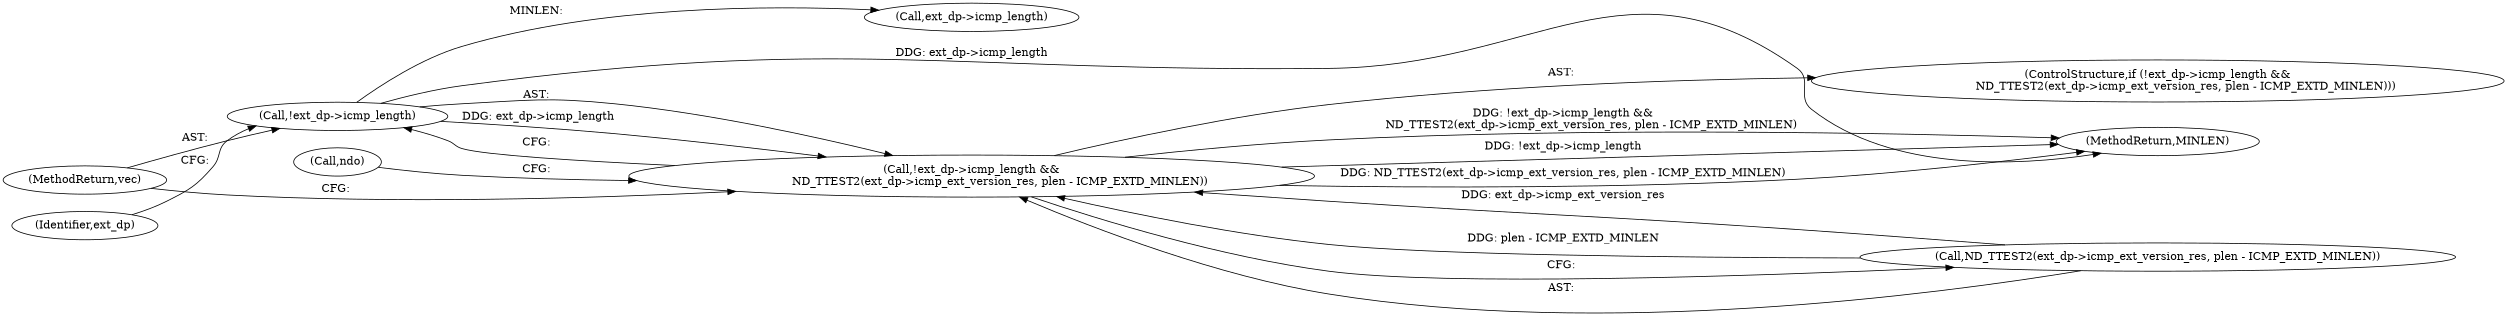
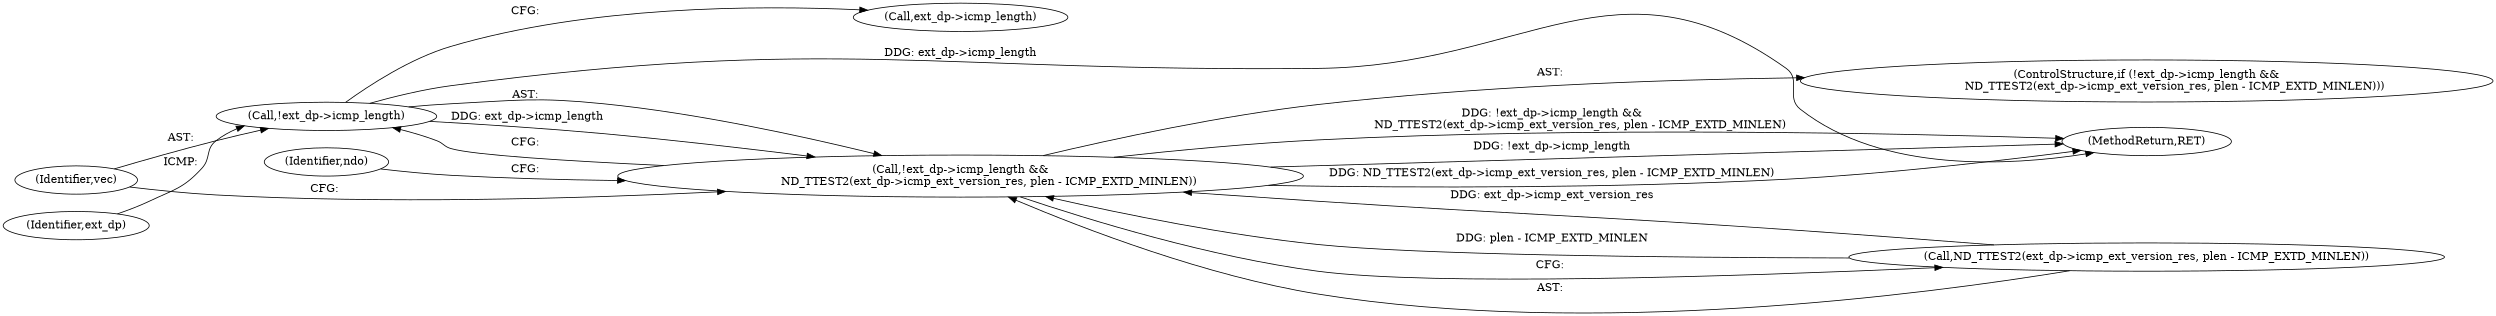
edge "(Call,!ext_dp->icmp_length)" -> "(Call,ext_dp->icmp_length)": label "MINLEN: " -> "CFG: "
node "(MethodReturn,MINLEN)": label "(MethodReturn,MINLEN)" -> "(MethodReturn,RET)"
edge "(Identifier,ext_dp)" -> "(Call,!ext_dp->icmp_length)": label "CFG: " -> "ICMP: "
node "(Call,ndo)": label "(Call,ndo)" -> "(Identifier,ndo)"
node "(MethodReturn,vec)": label "(MethodReturn,vec)" -> "(Identifier,vec)"
